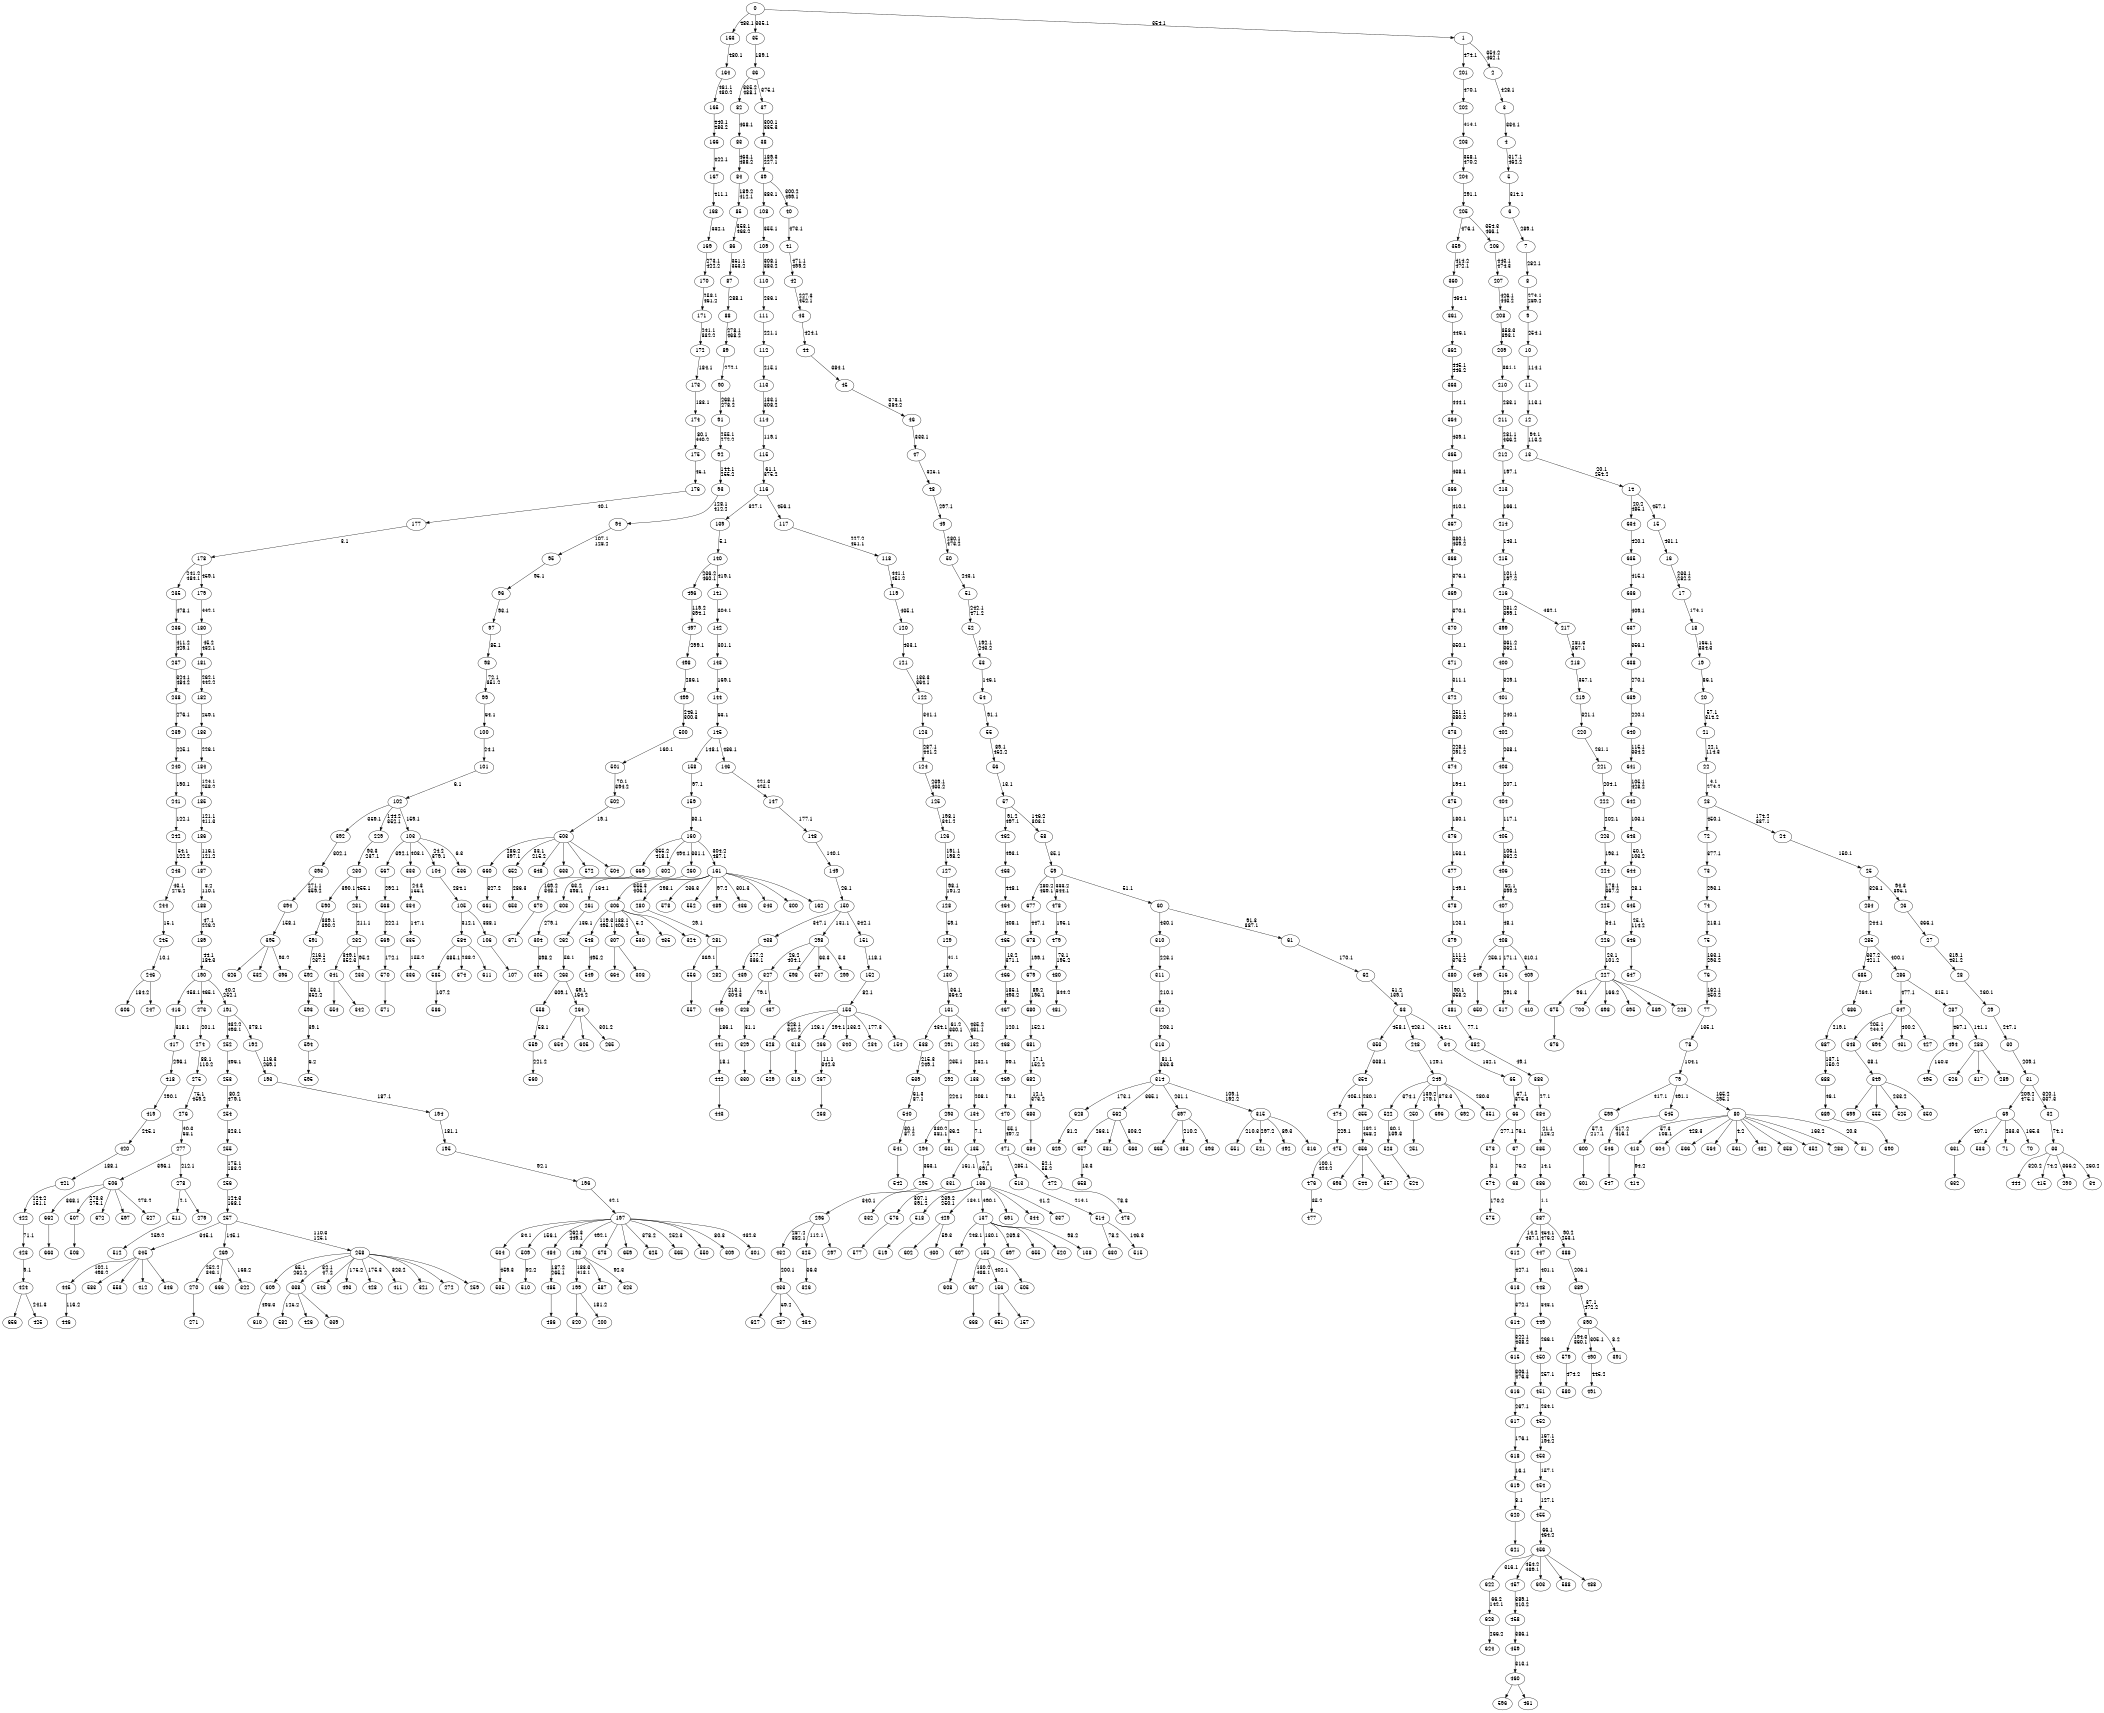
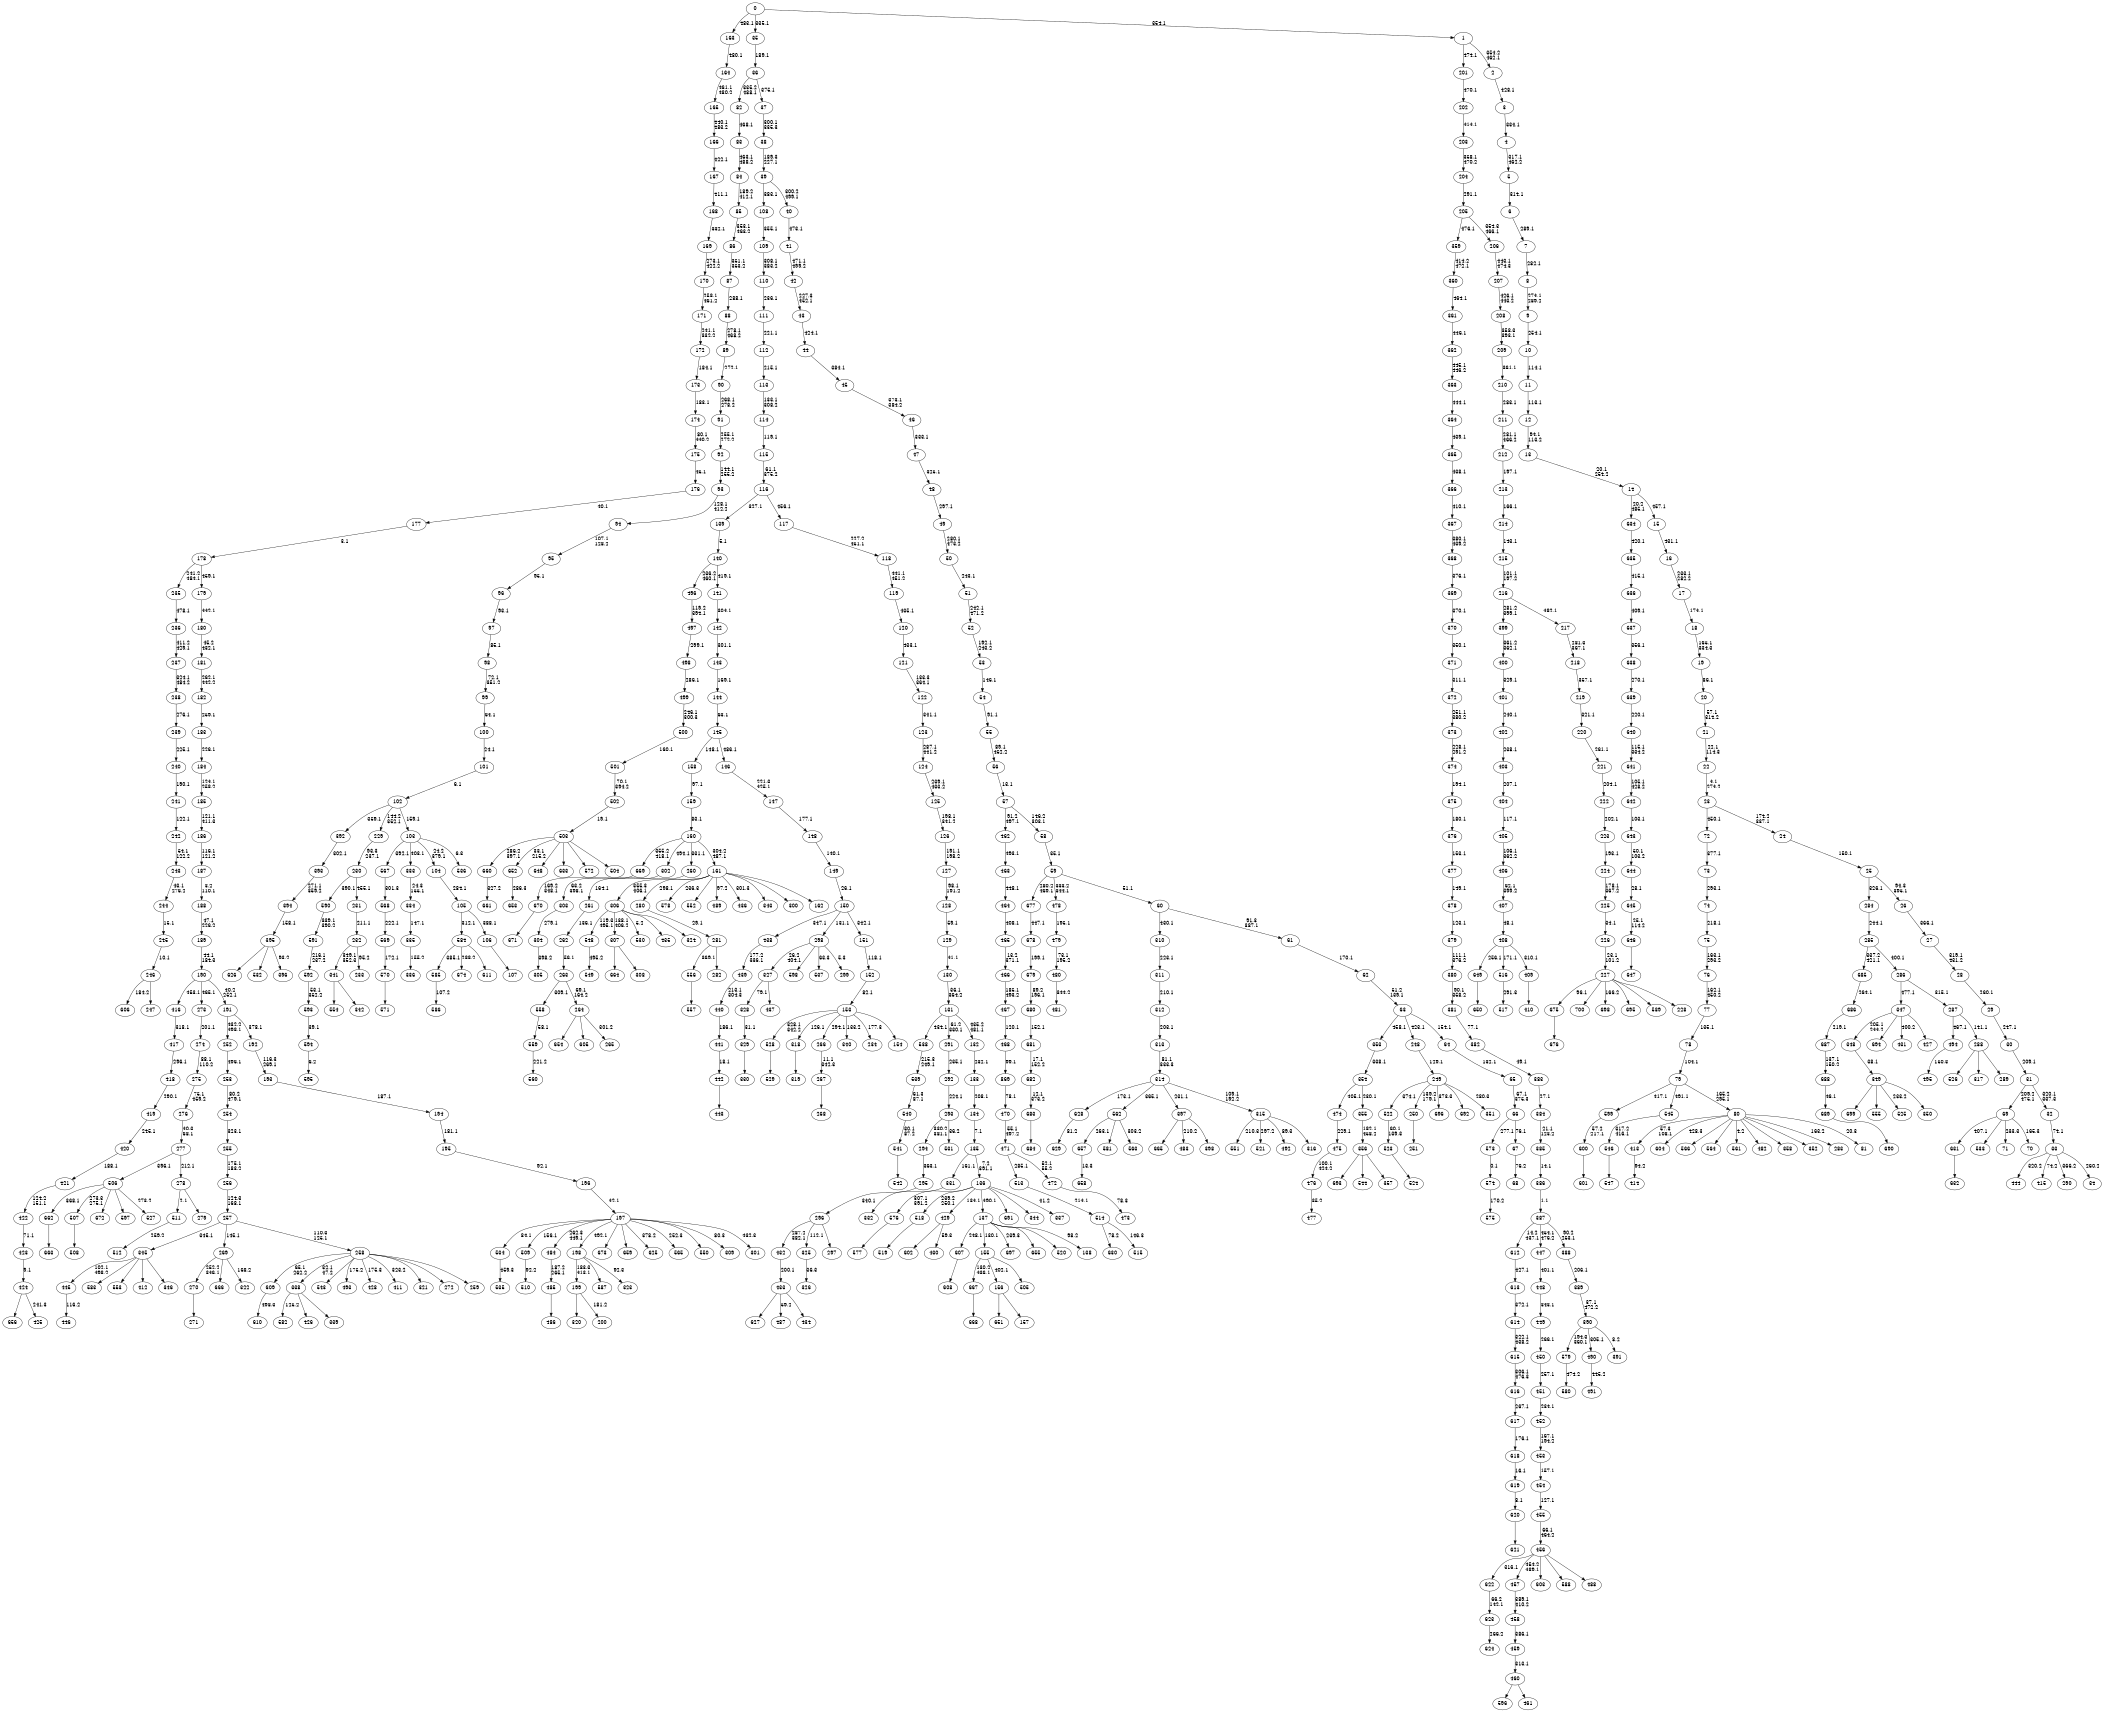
edge "567" -> "568": label "292,1" -> "301,3"
node "469": label "469" -> "869"
